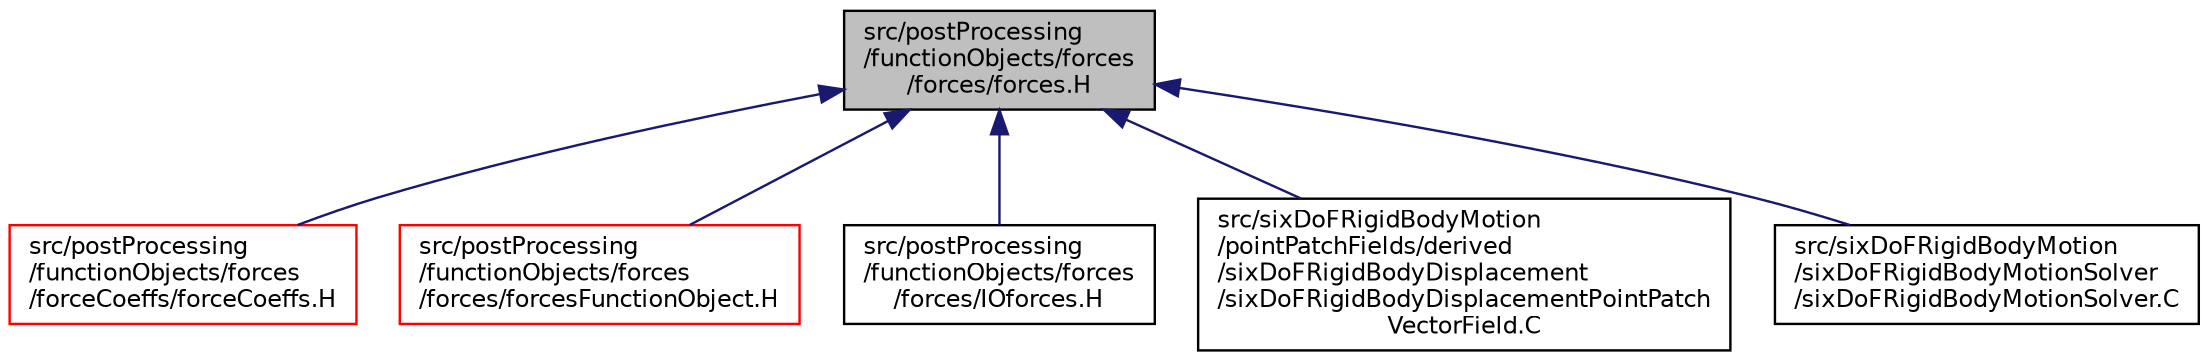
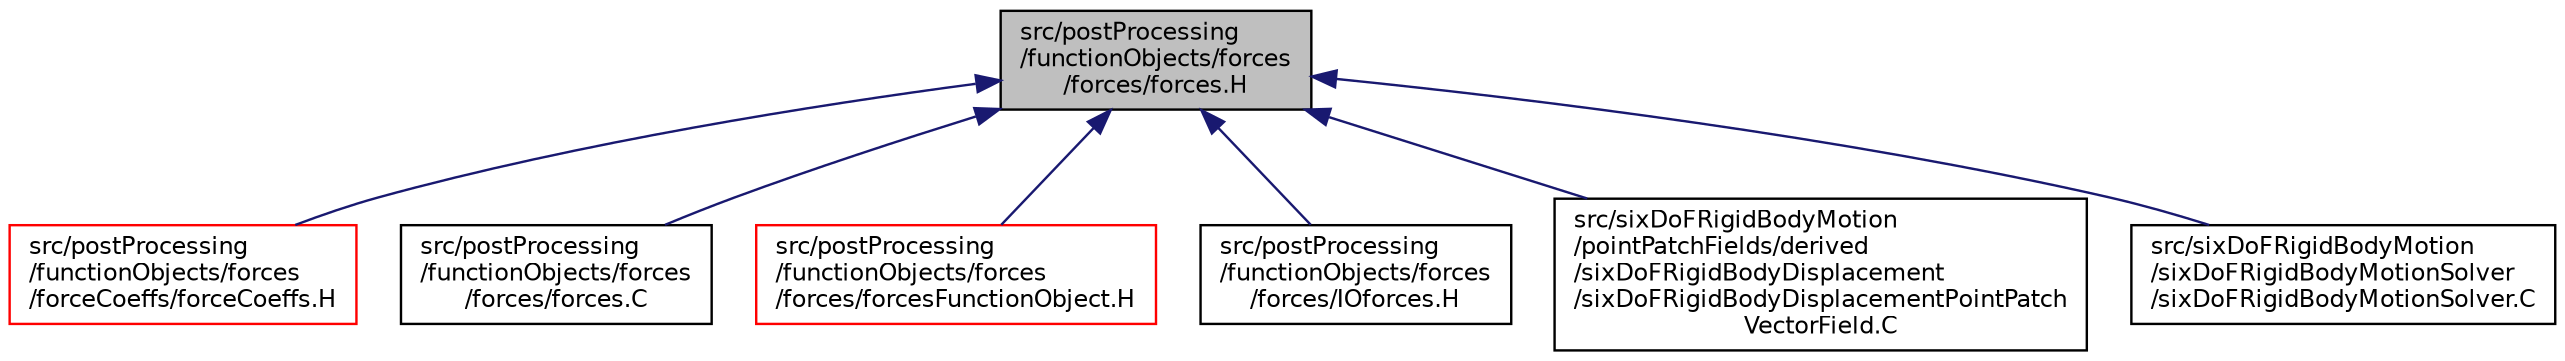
node "src/postProcessing /functionObjects/forces /forces/forces.C": added
